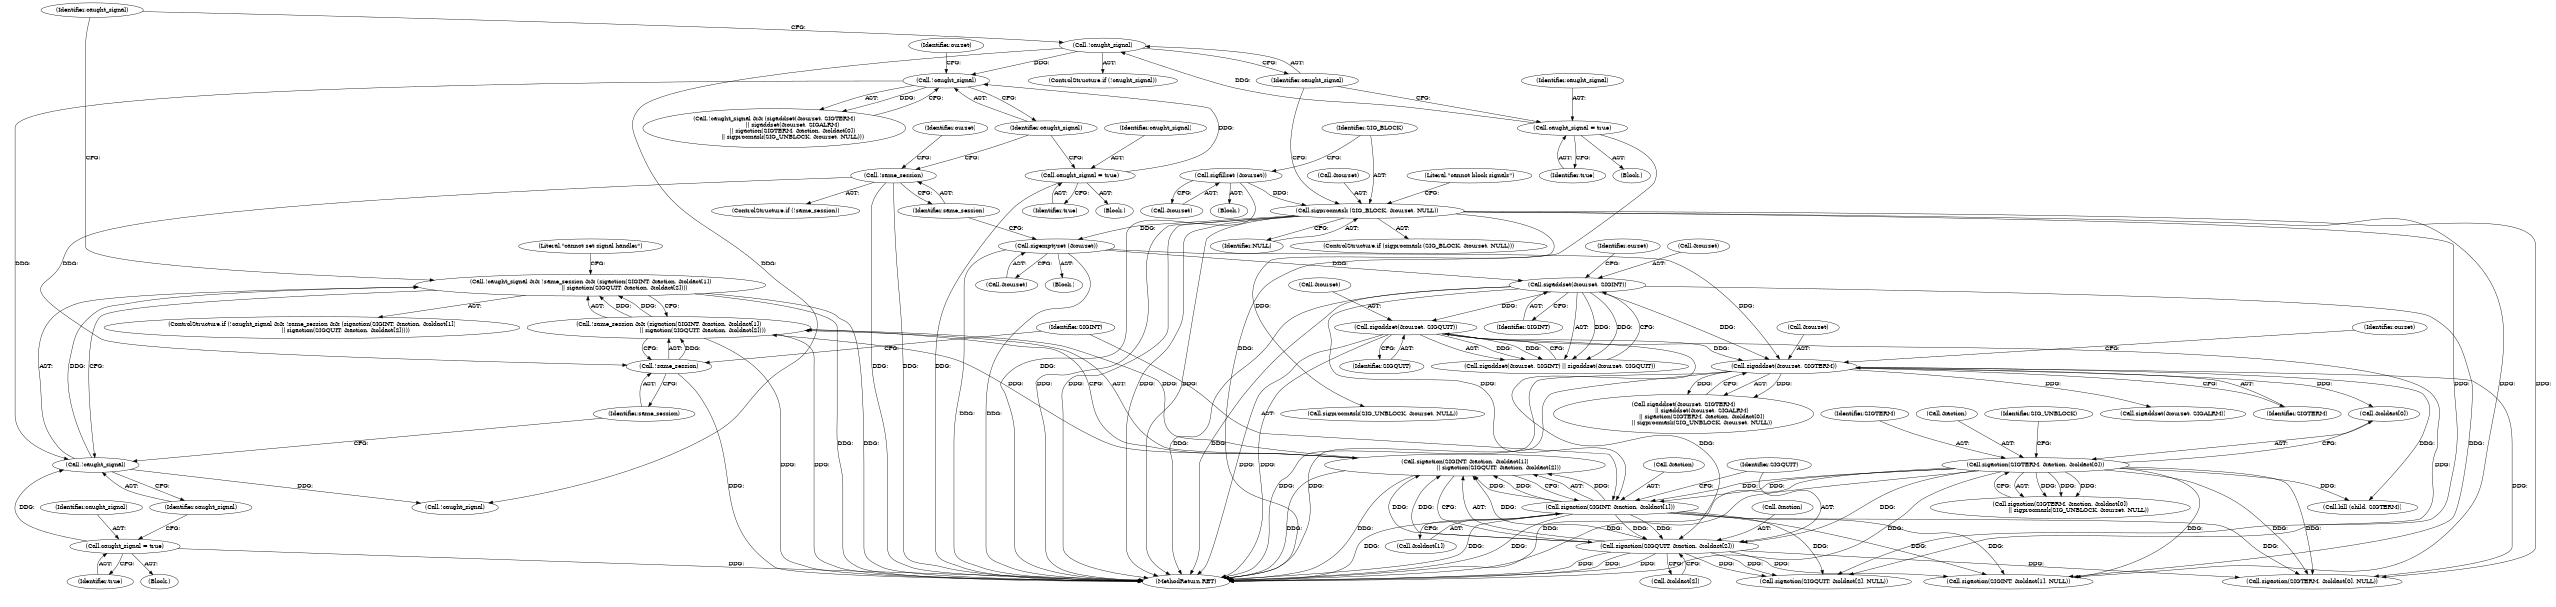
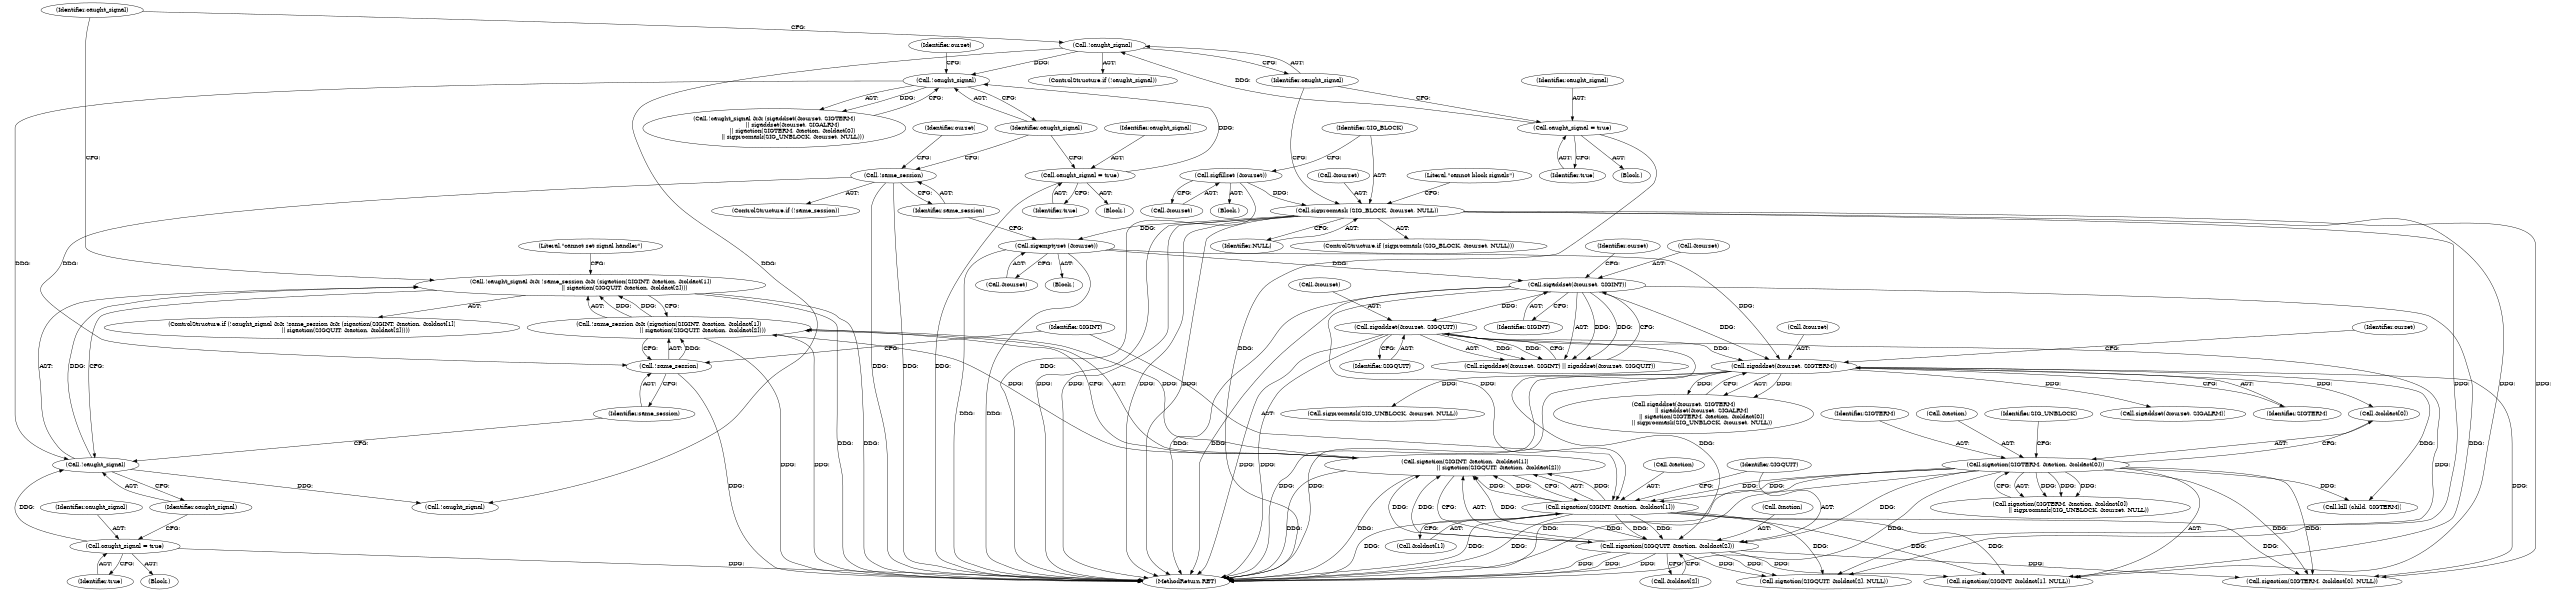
edge "(Call,sigprocmask (SIG_BLOCK, &ourset, NULL))" -> "(Call,sigprocmask(SIG_UNBLOCK, &ourset, NULL))": now "(Call,sigaddset(&ourset, SIGTERM))" -> "(Call,sigprocmask(SIG_UNBLOCK, &ourset, NULL))"
edge "(Call,sigaction(SIGTERM, &action, &oldact[0]))" -> "(Call,sigaction(SIGINT, &oldact[1], NULL))": label "DDG: " -> "AST: "
